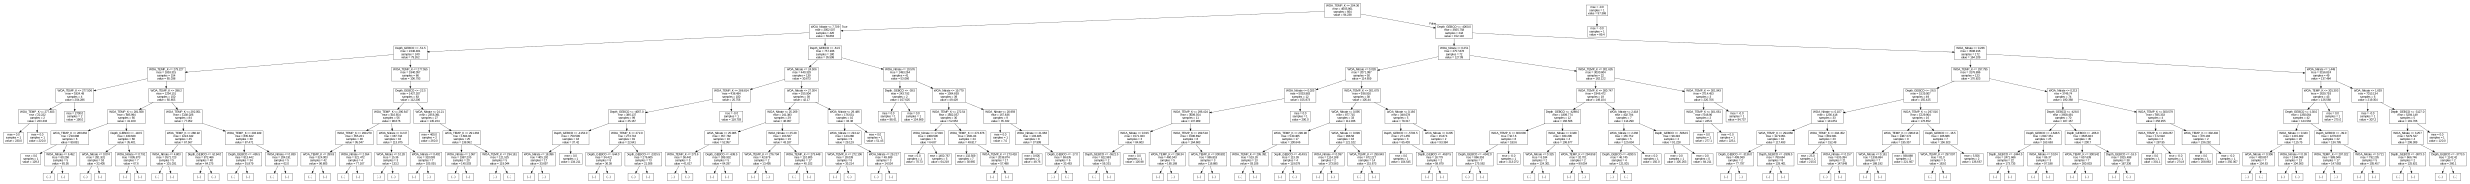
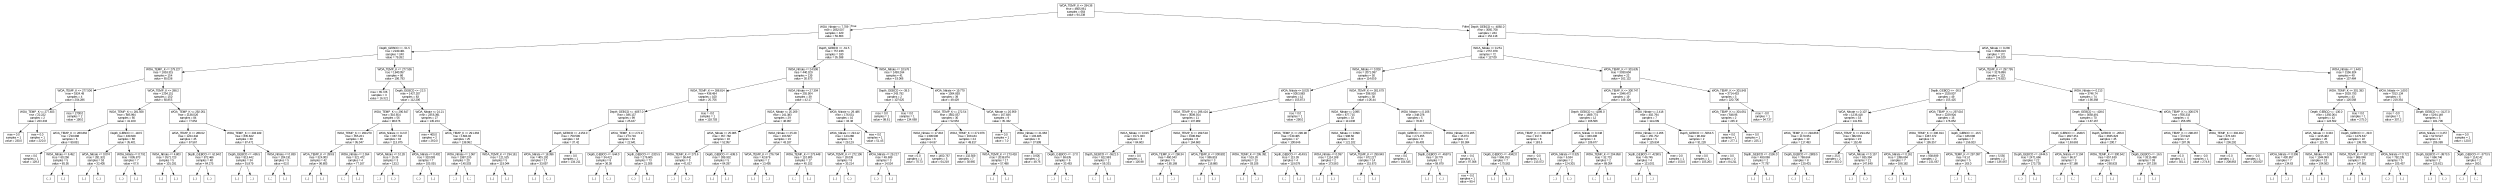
node "mse = 65.726 samples = 3 value = 16.321": added
edge "WOA_Nitrate <= 0.205 mse = 15.874 samples = 2 value = 93.384" -> "mse = -0.0 samples = 1 value = 97.368": added
